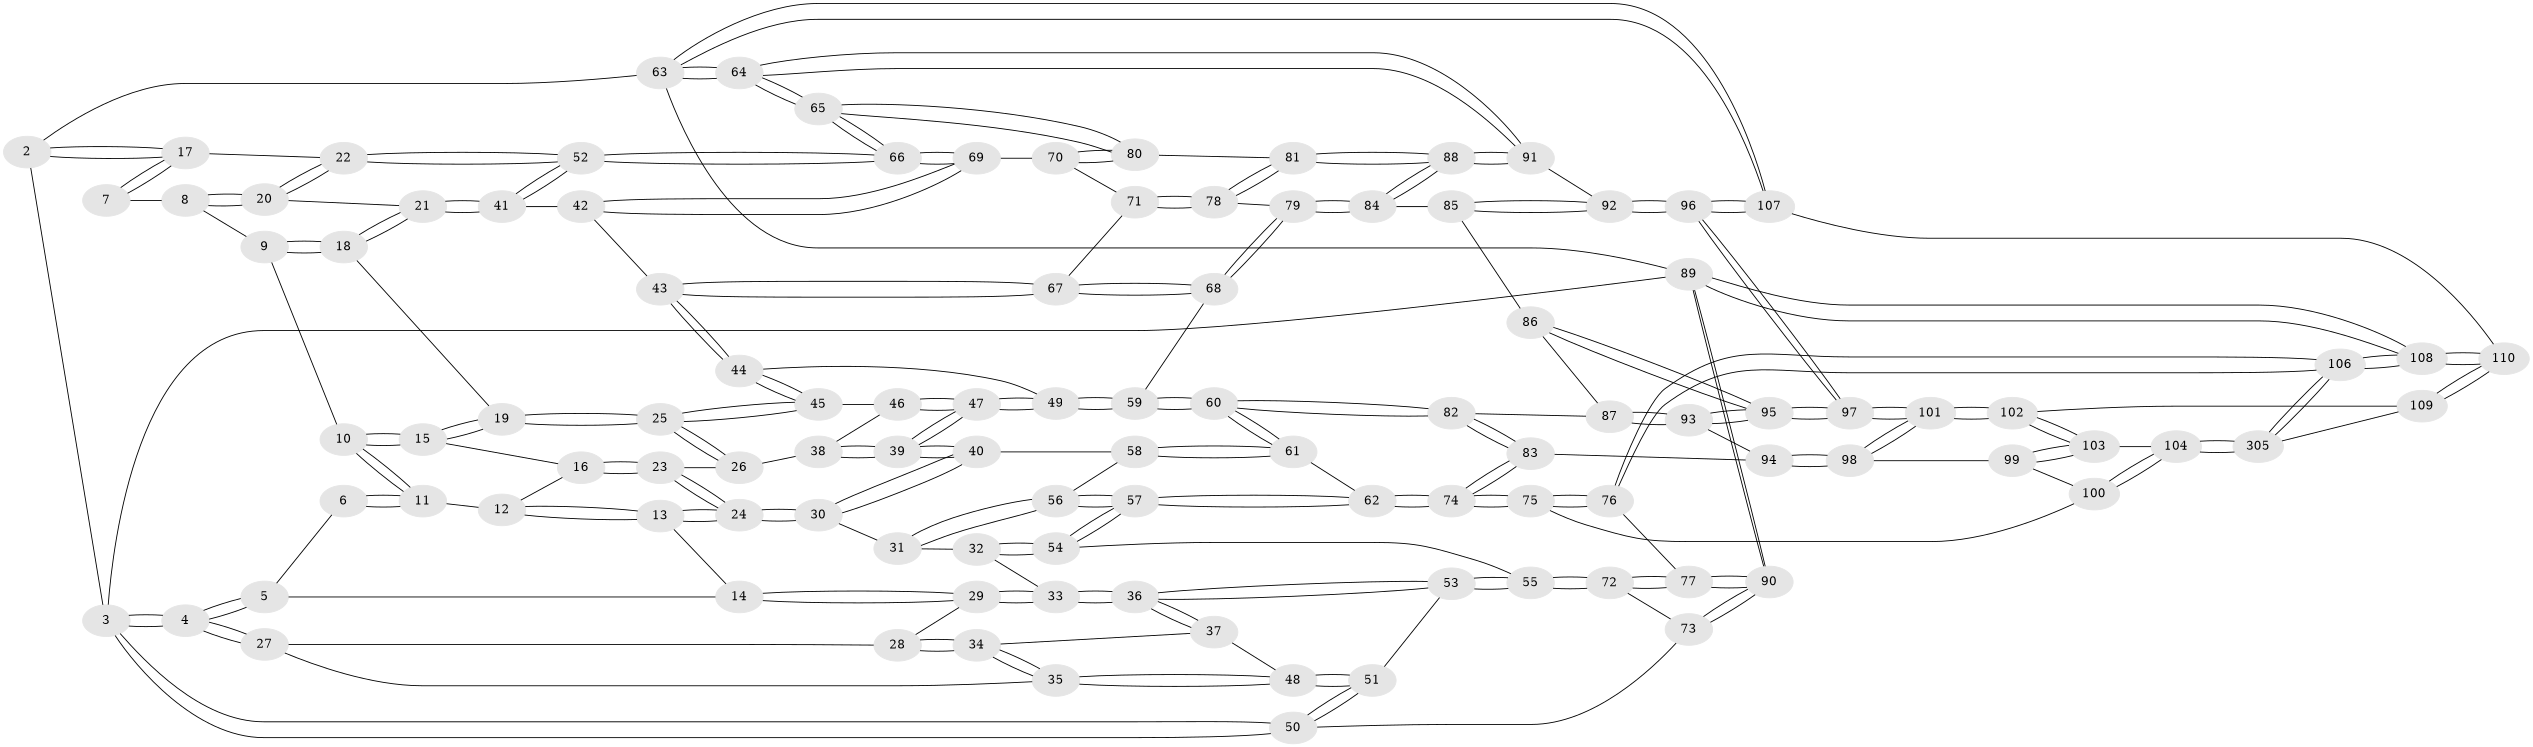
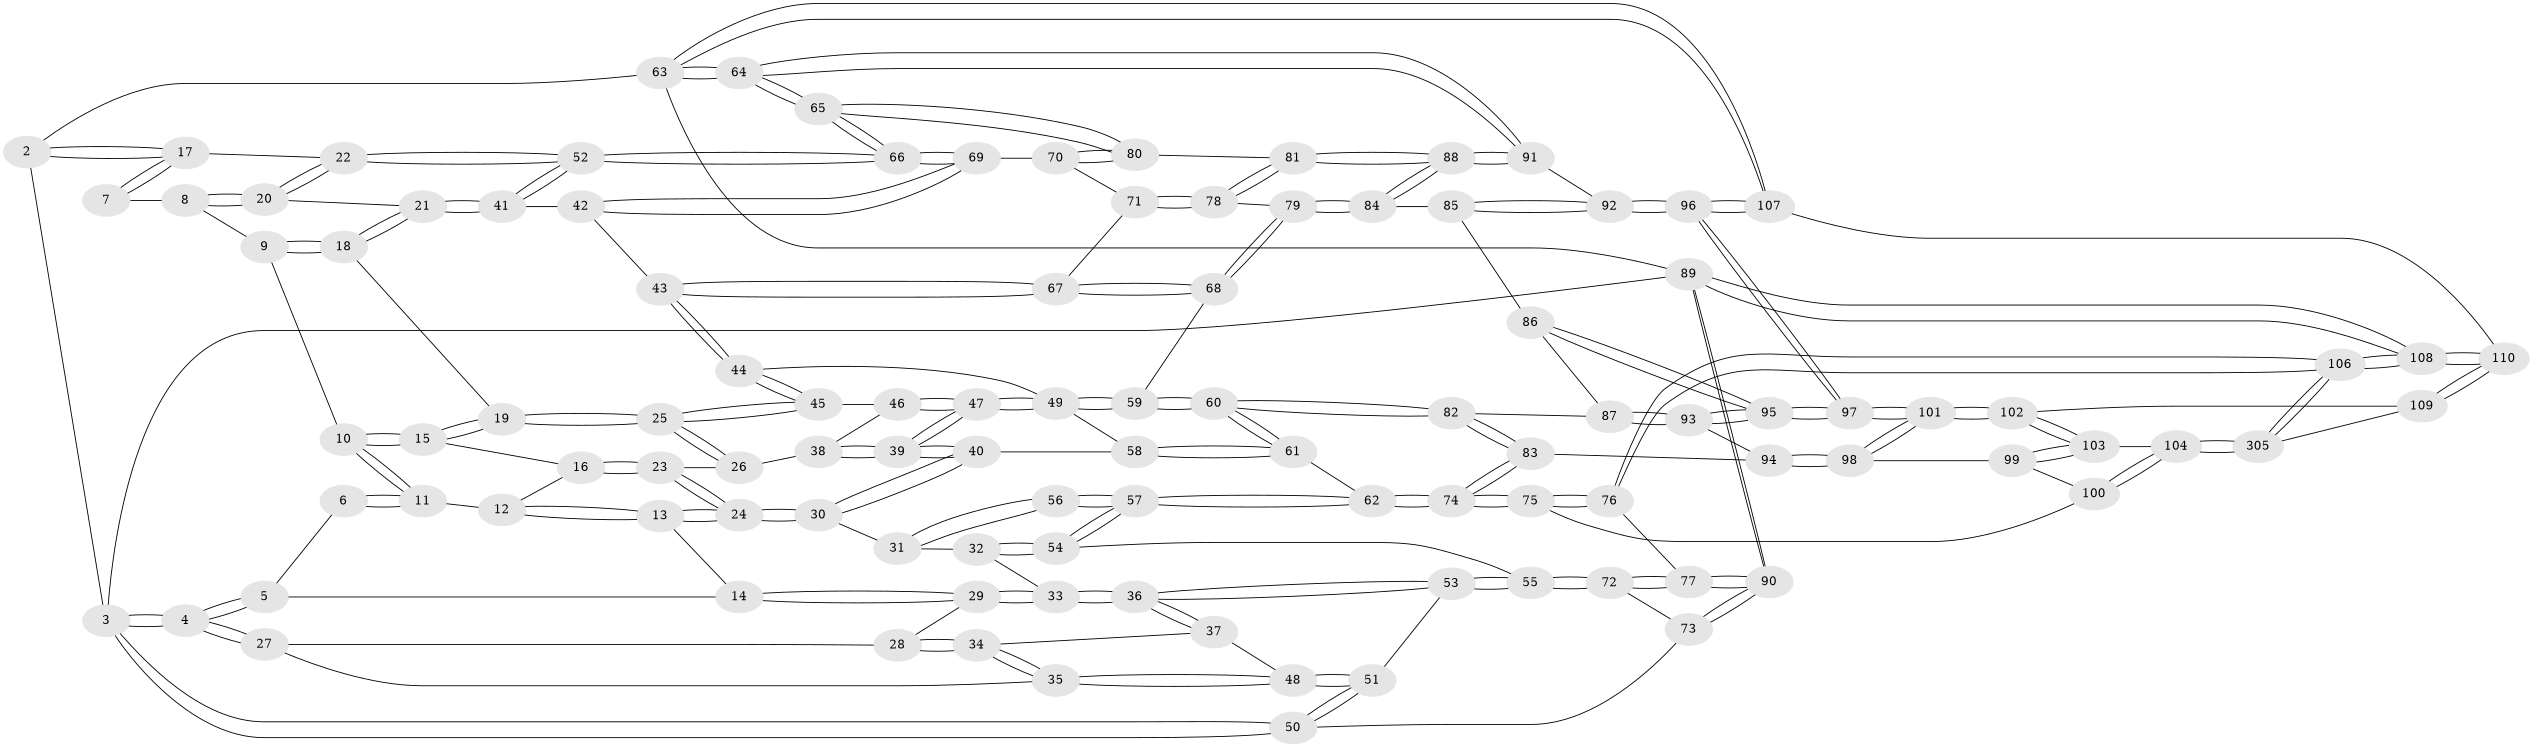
edge "58" -- "56": now "58" -- "49"
